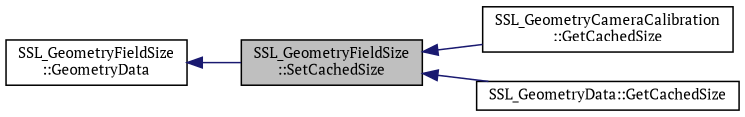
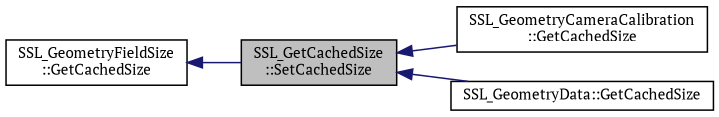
node "SSL_GeometryFieldSize ::GeometryData": label "SSL_GeometryFieldSize ::GeometryData" -> "SSL_GeometryFieldSize ::GetCachedSize"
node "SSL_GeometryFieldSize ::SetCachedSize": label "SSL_GeometryFieldSize ::SetCachedSize" -> "SSL_GetCachedSize ::SetCachedSize"
